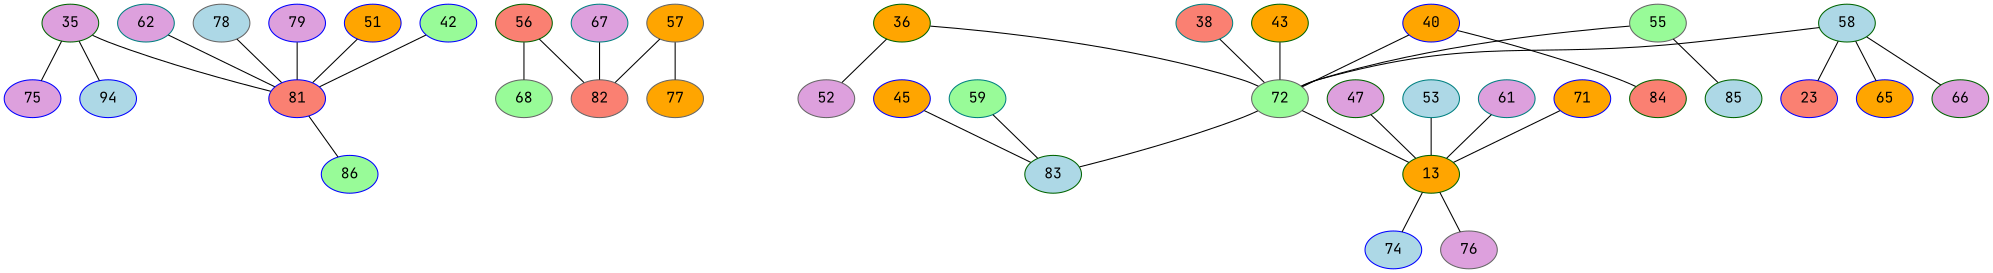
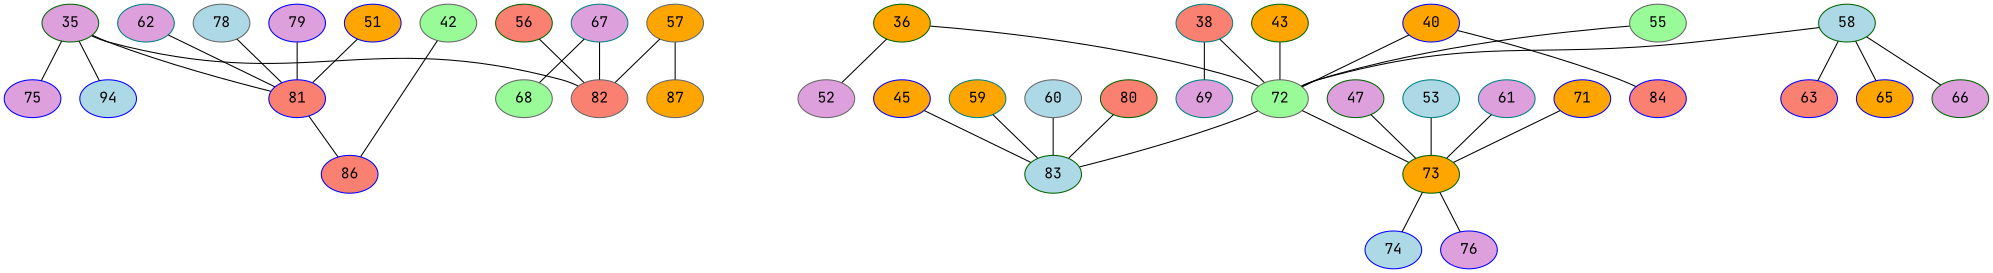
node "42": color blue -> gray40
edge "35" -- "82": added
edge "42" -- "81": now "42" -- "86"
edge "56" -- "68": now "67" -- "68"
node "77": label "77" -> "87"
node "59": fillcolor palegreen -> orange
node "60": added
node "80": added
node "69": added
node "84": color darkgreen -> blue
node "85": removed
node "23": label "23" -> "63"
node "86": fillcolor palegreen -> salmon
node "13": label "13" -> "73"
node "76": color gray40 -> blue
